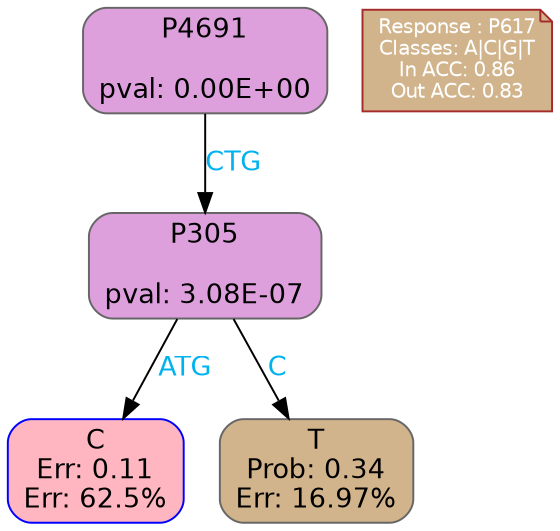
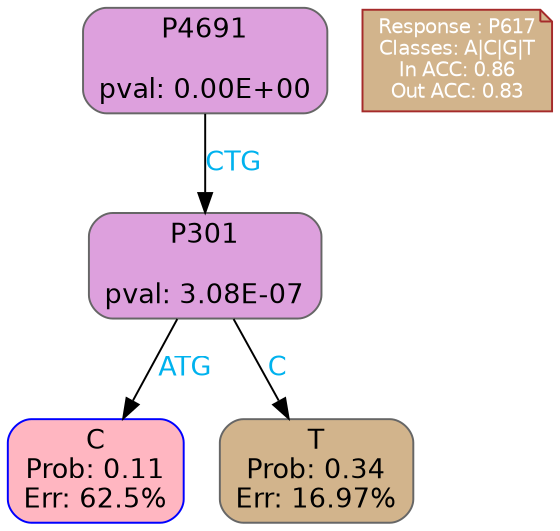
node "P305 pval: 3.08E-07": label "P305 pval: 3.08E-07" -> "P301 pval: 3.08E-07"
node "C Err: 0.11 Err: 62.5%": label "C Err: 0.11 Err: 62.5%" -> "C Prob: 0.11 Err: 62.5%"
